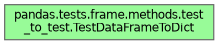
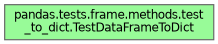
node "pandas.tests.frame.methods.test _to_test.TestDataFrameToDict": label "pandas.tests.frame.methods.test _to_test.TestDataFrameToDict" -> "pandas.tests.frame.methods.test _to_dict.TestDataFrameToDict"
